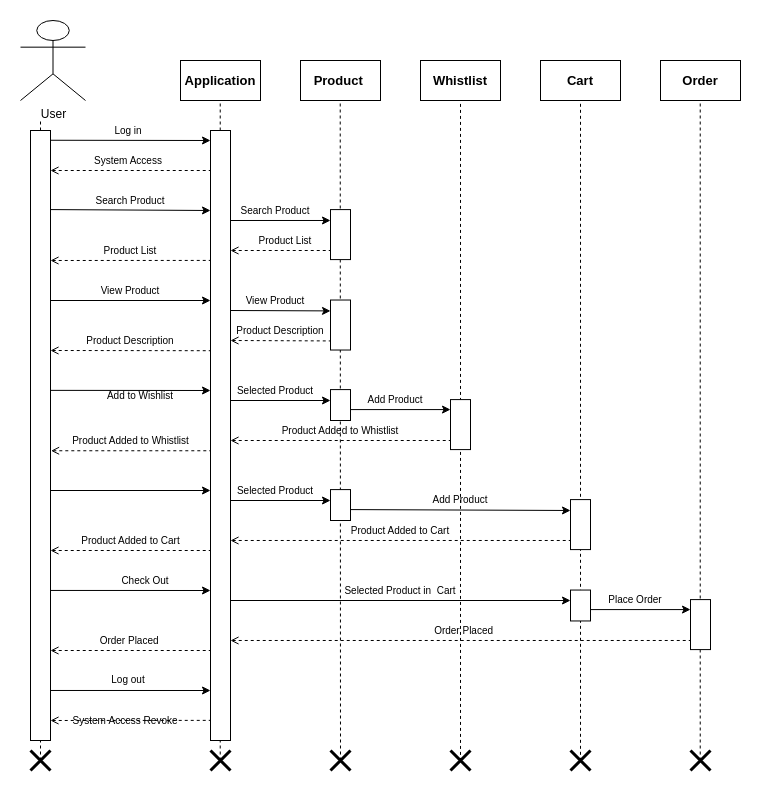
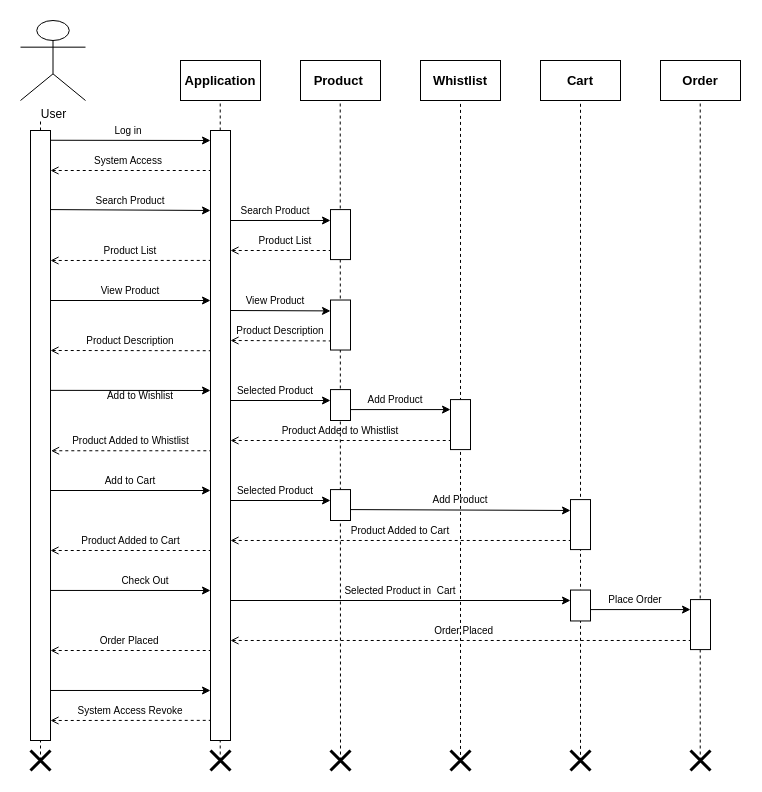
node "Add to Cart": added
node "Log out": removed
node "System Access Revoke": moved (126, 721) -> (131, 711)
